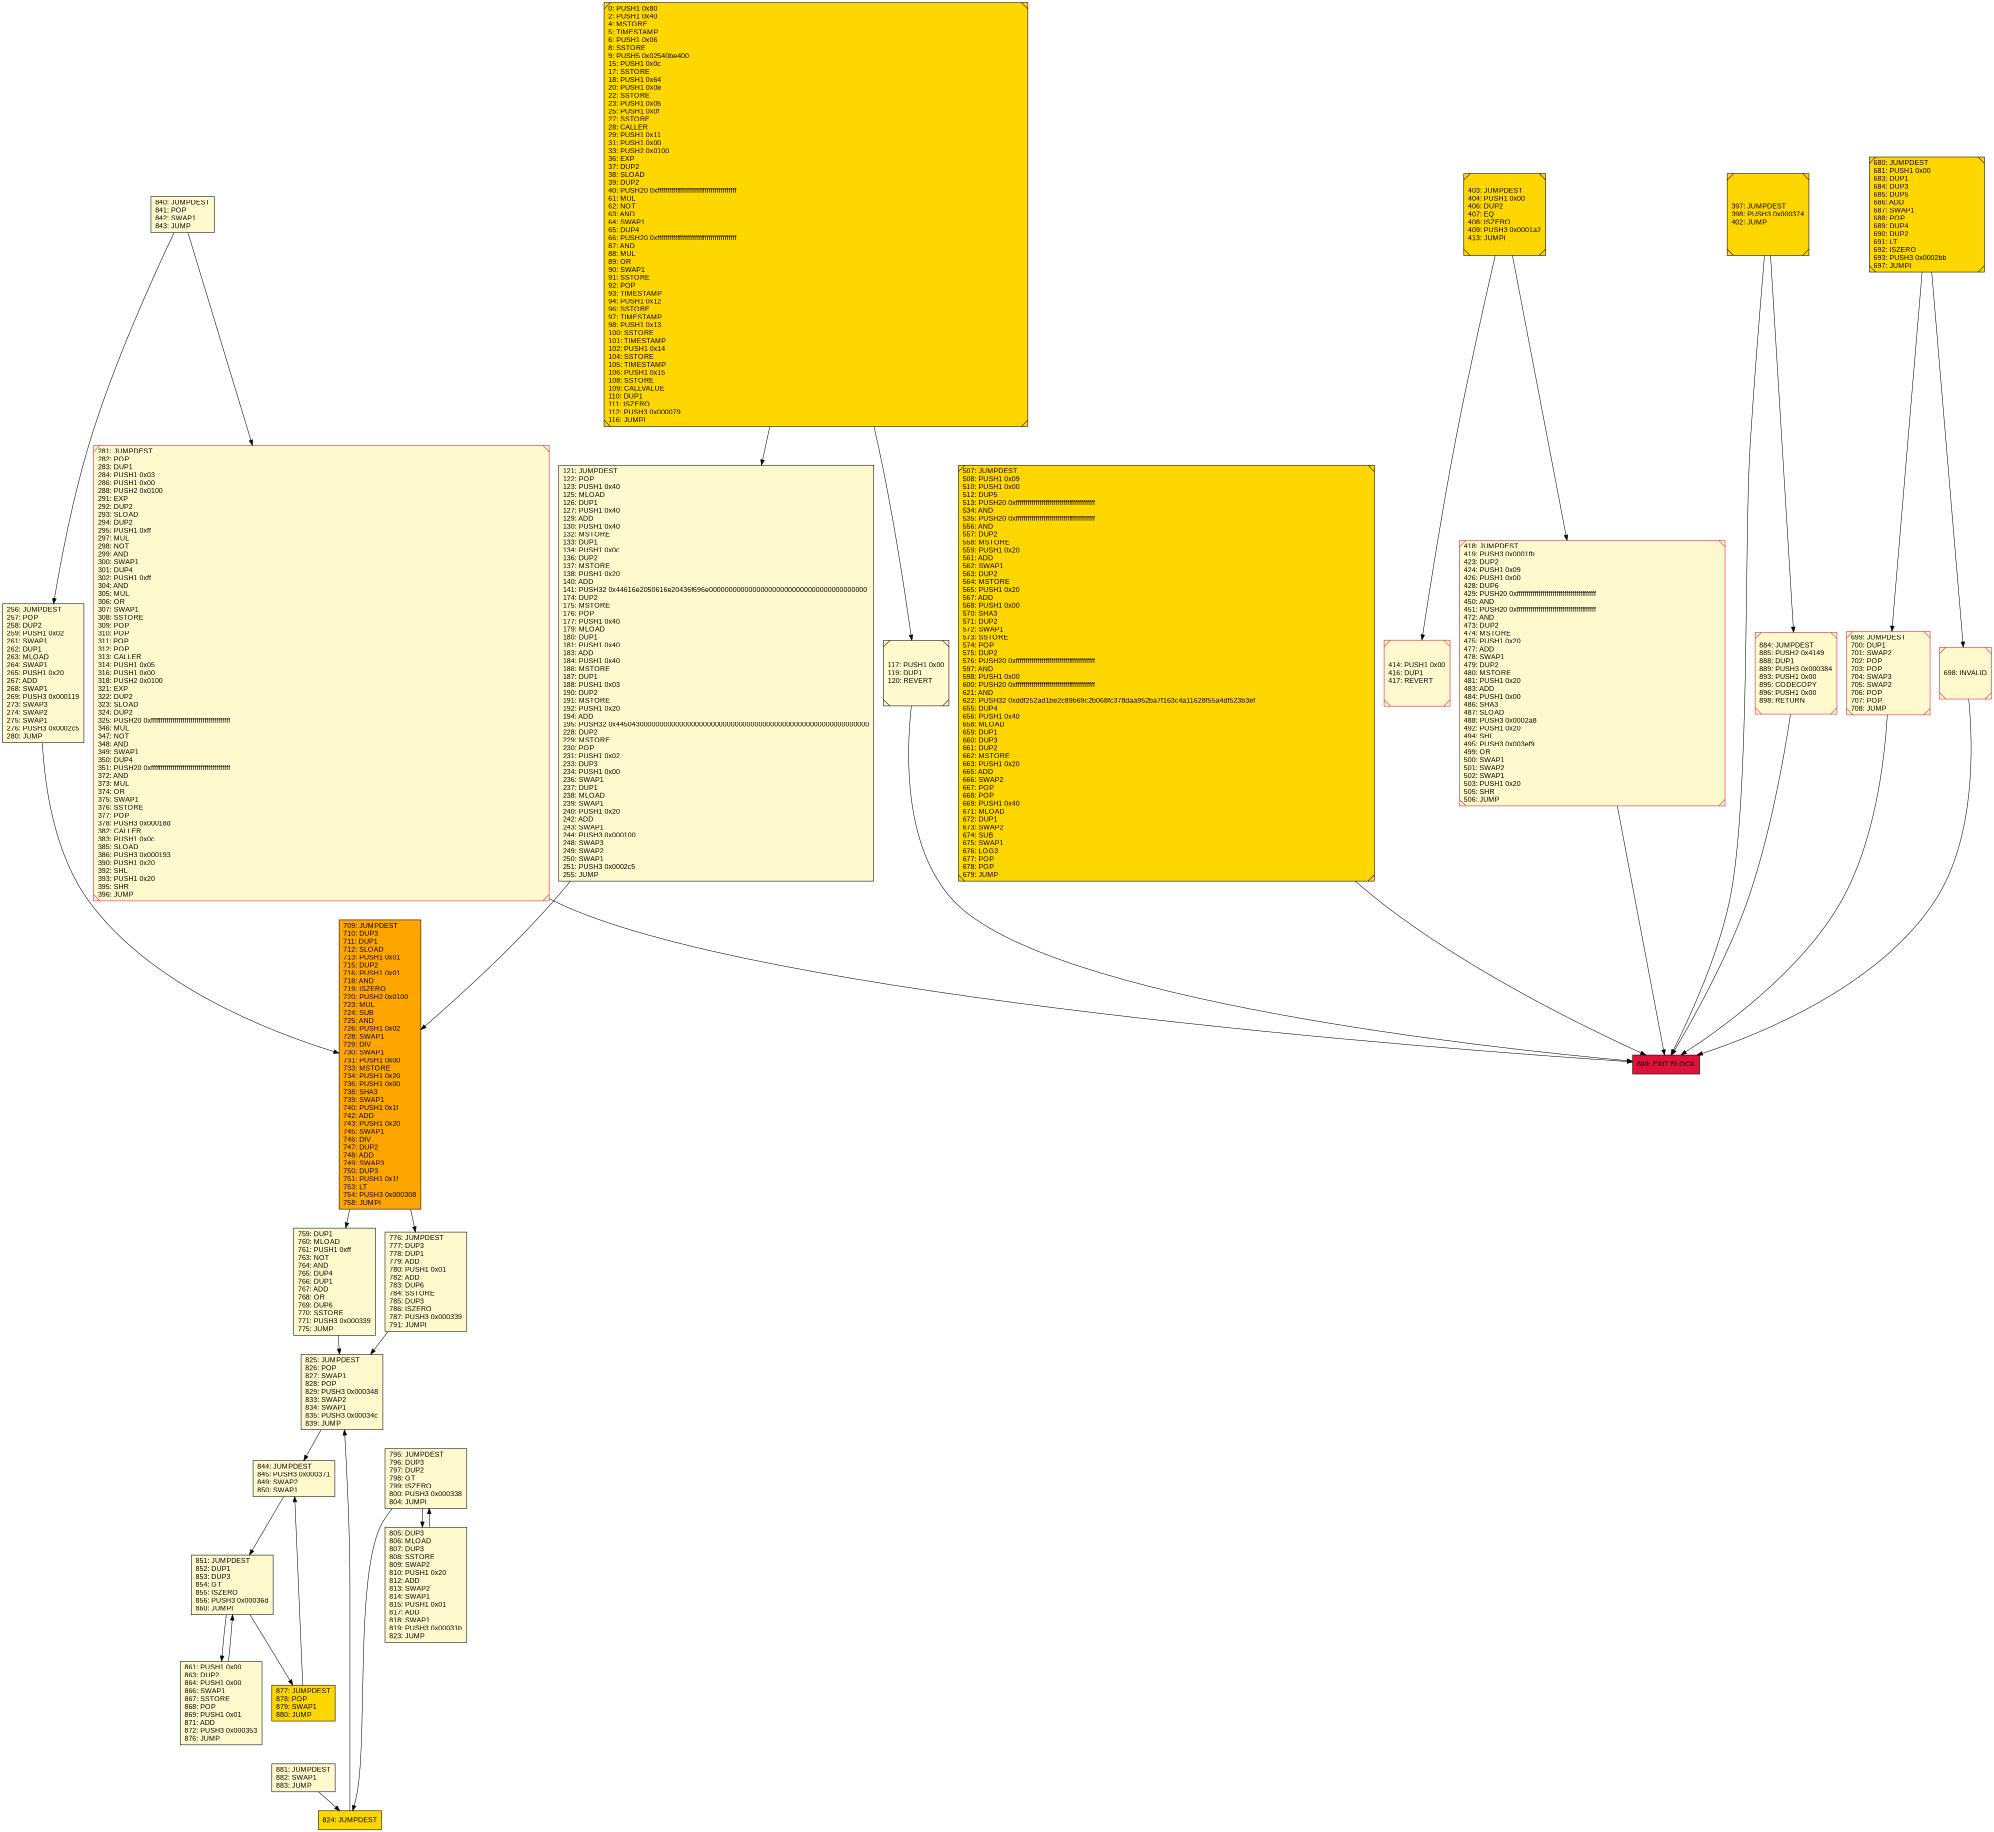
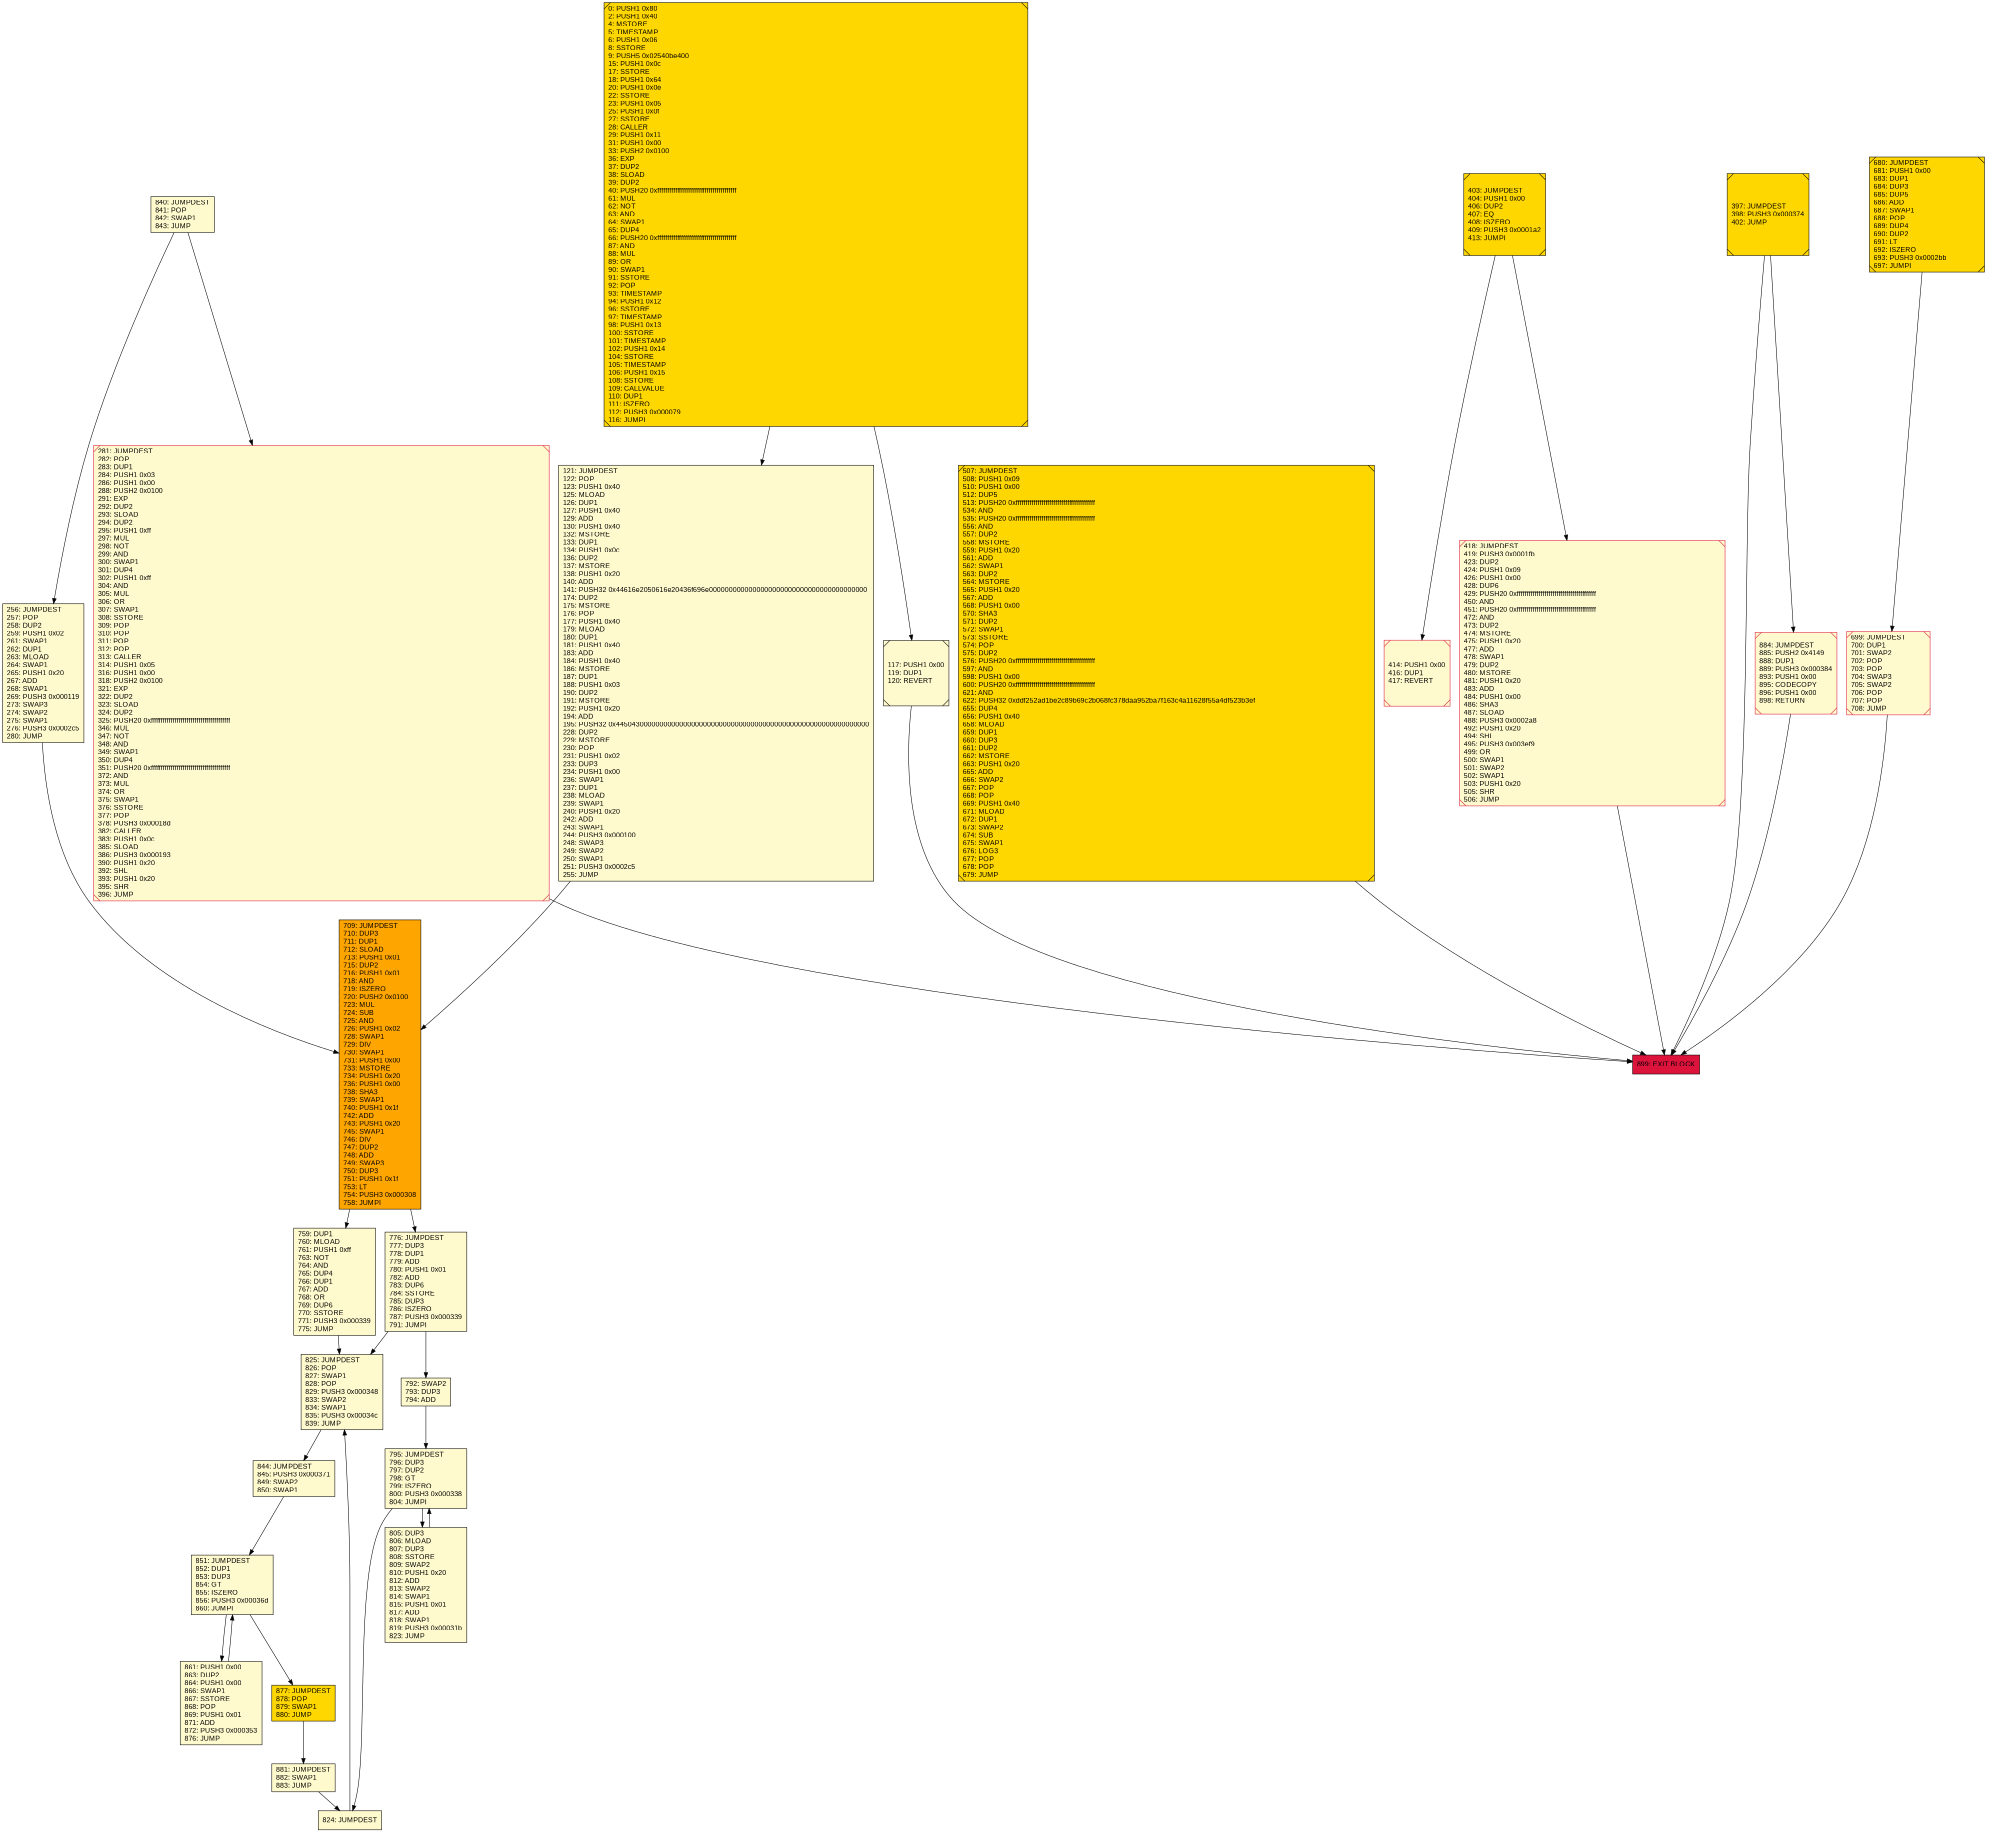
node "698: INVALID": removed
node "792: SWAP2 793: DUP3 794: ADD": added
edge "877: JUMPDEST 878: POP 879: SWAP1 880: JUMP" -> "844: JUMPDEST 845: PUSH3 0x000371 849: SWAP2 850: SWAP1": now "877: JUMPDEST 878: POP 879: SWAP1 880: JUMP" -> "881: JUMPDEST 882: SWAP1 883: JUMP"
node "824: JUMPDEST": fillcolor gold -> lemonchiffon
